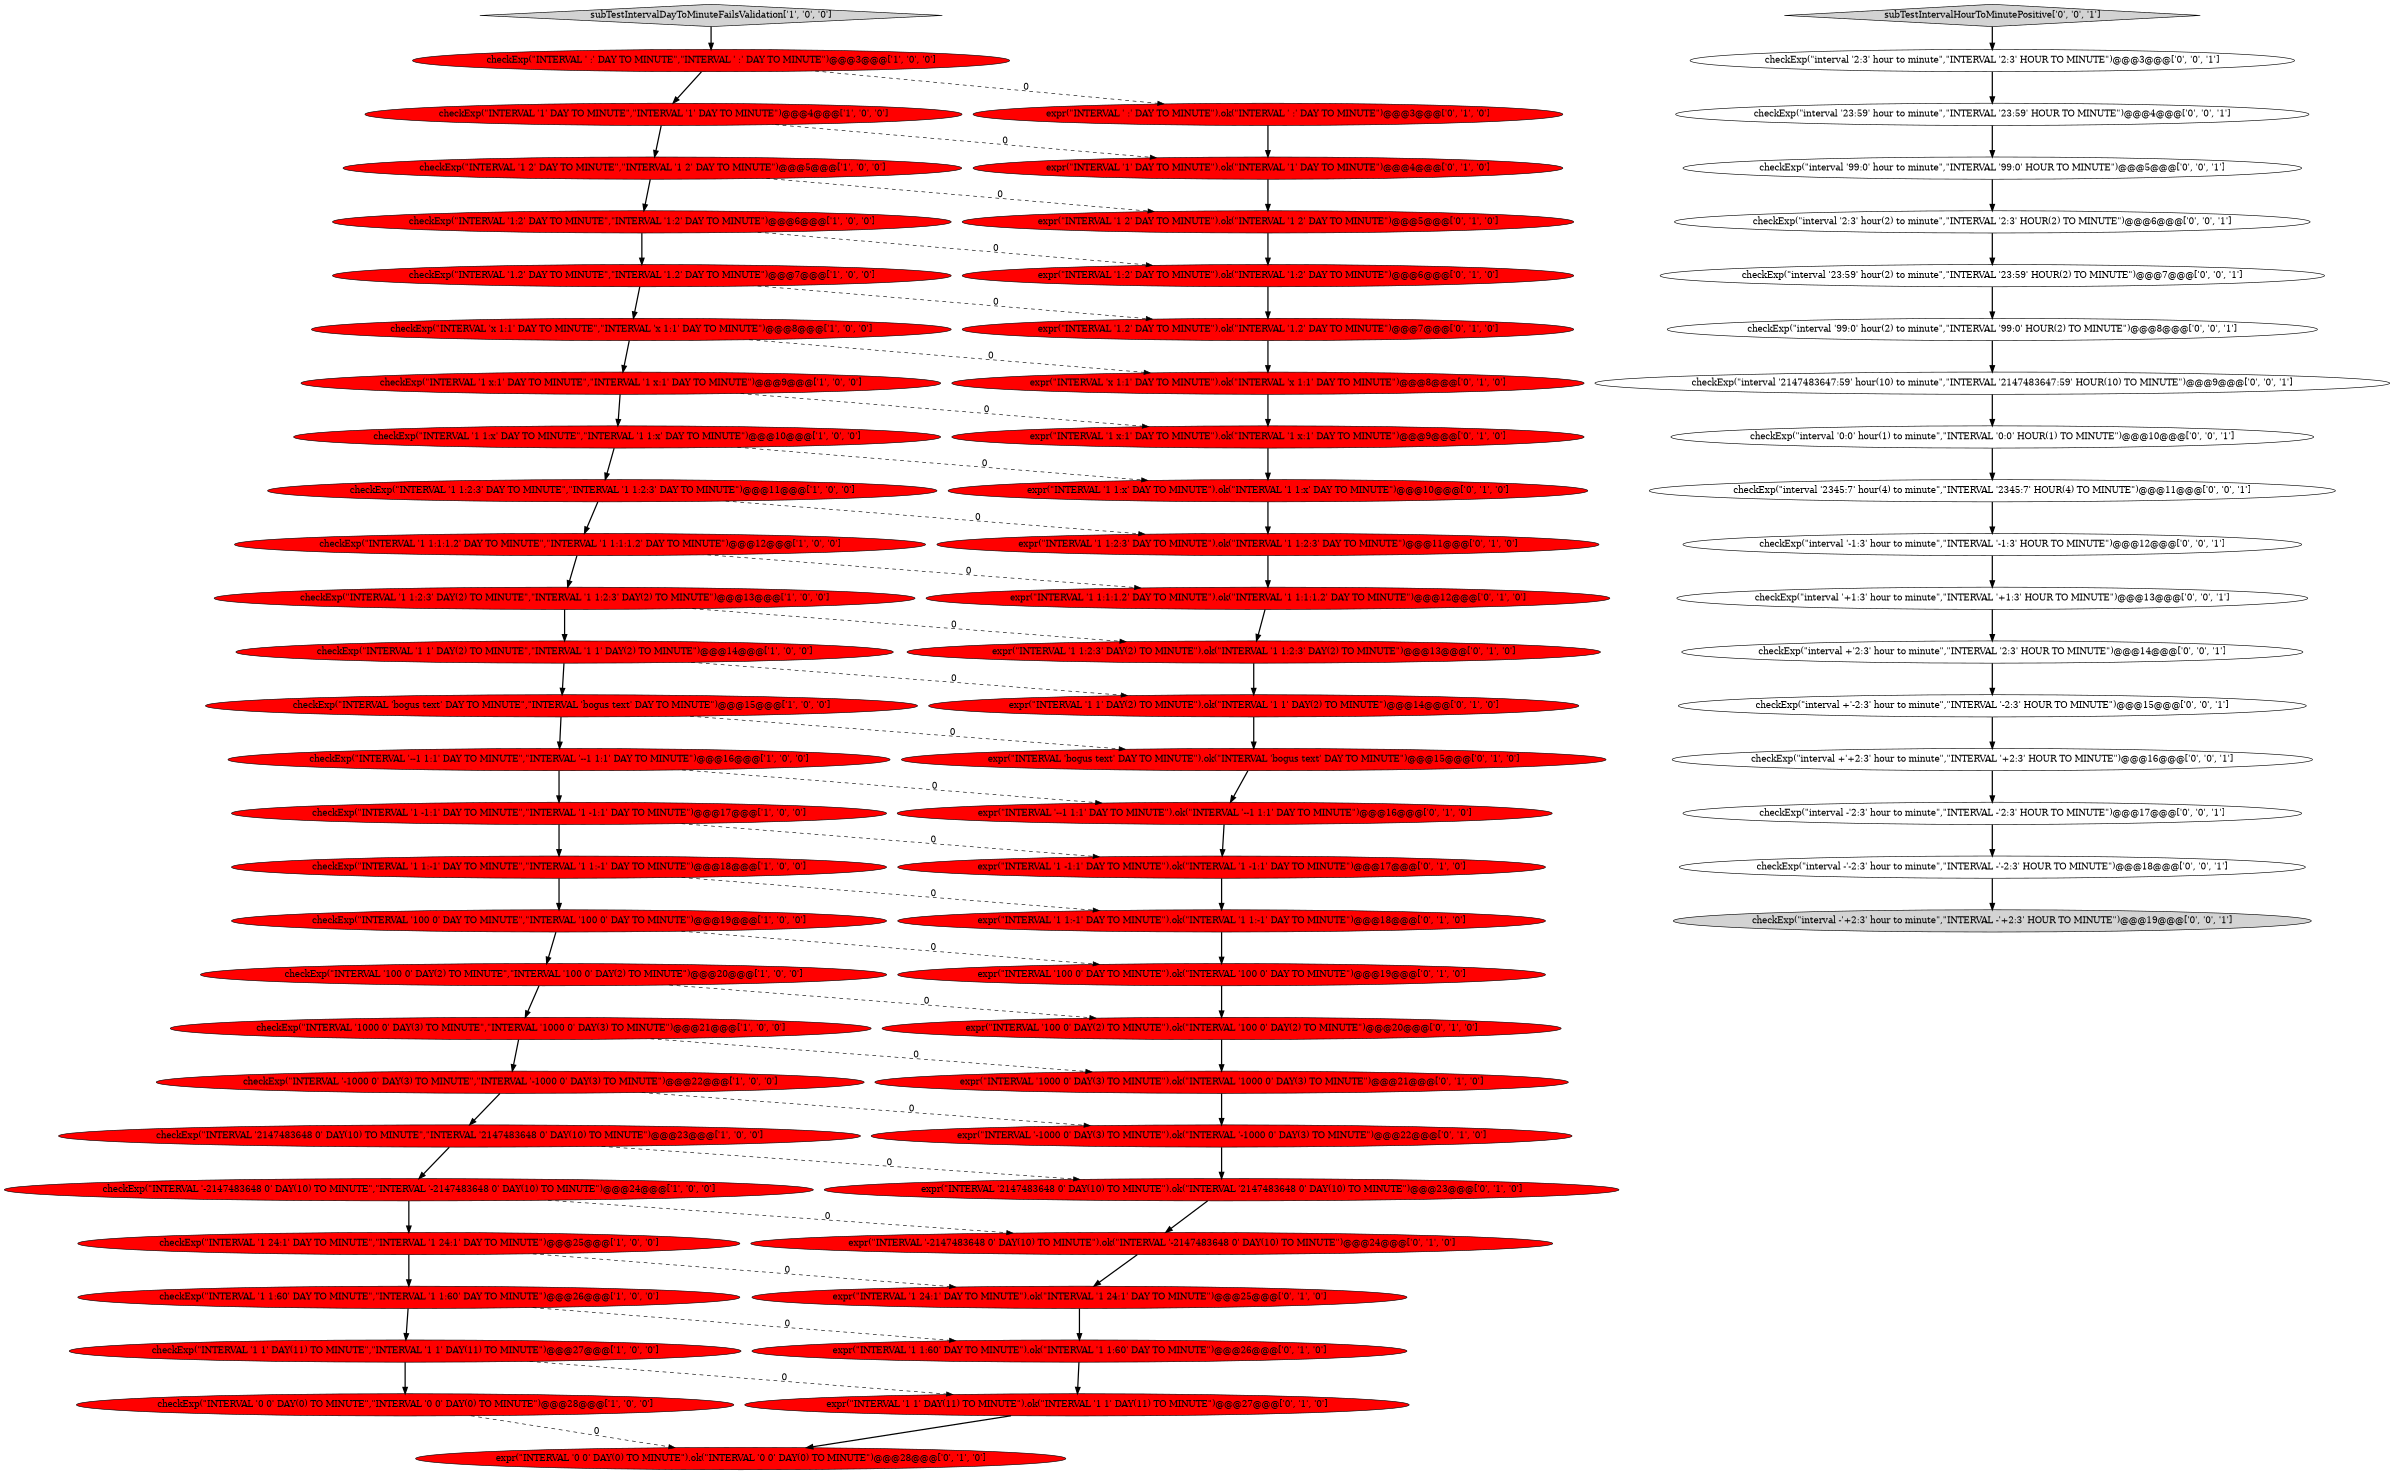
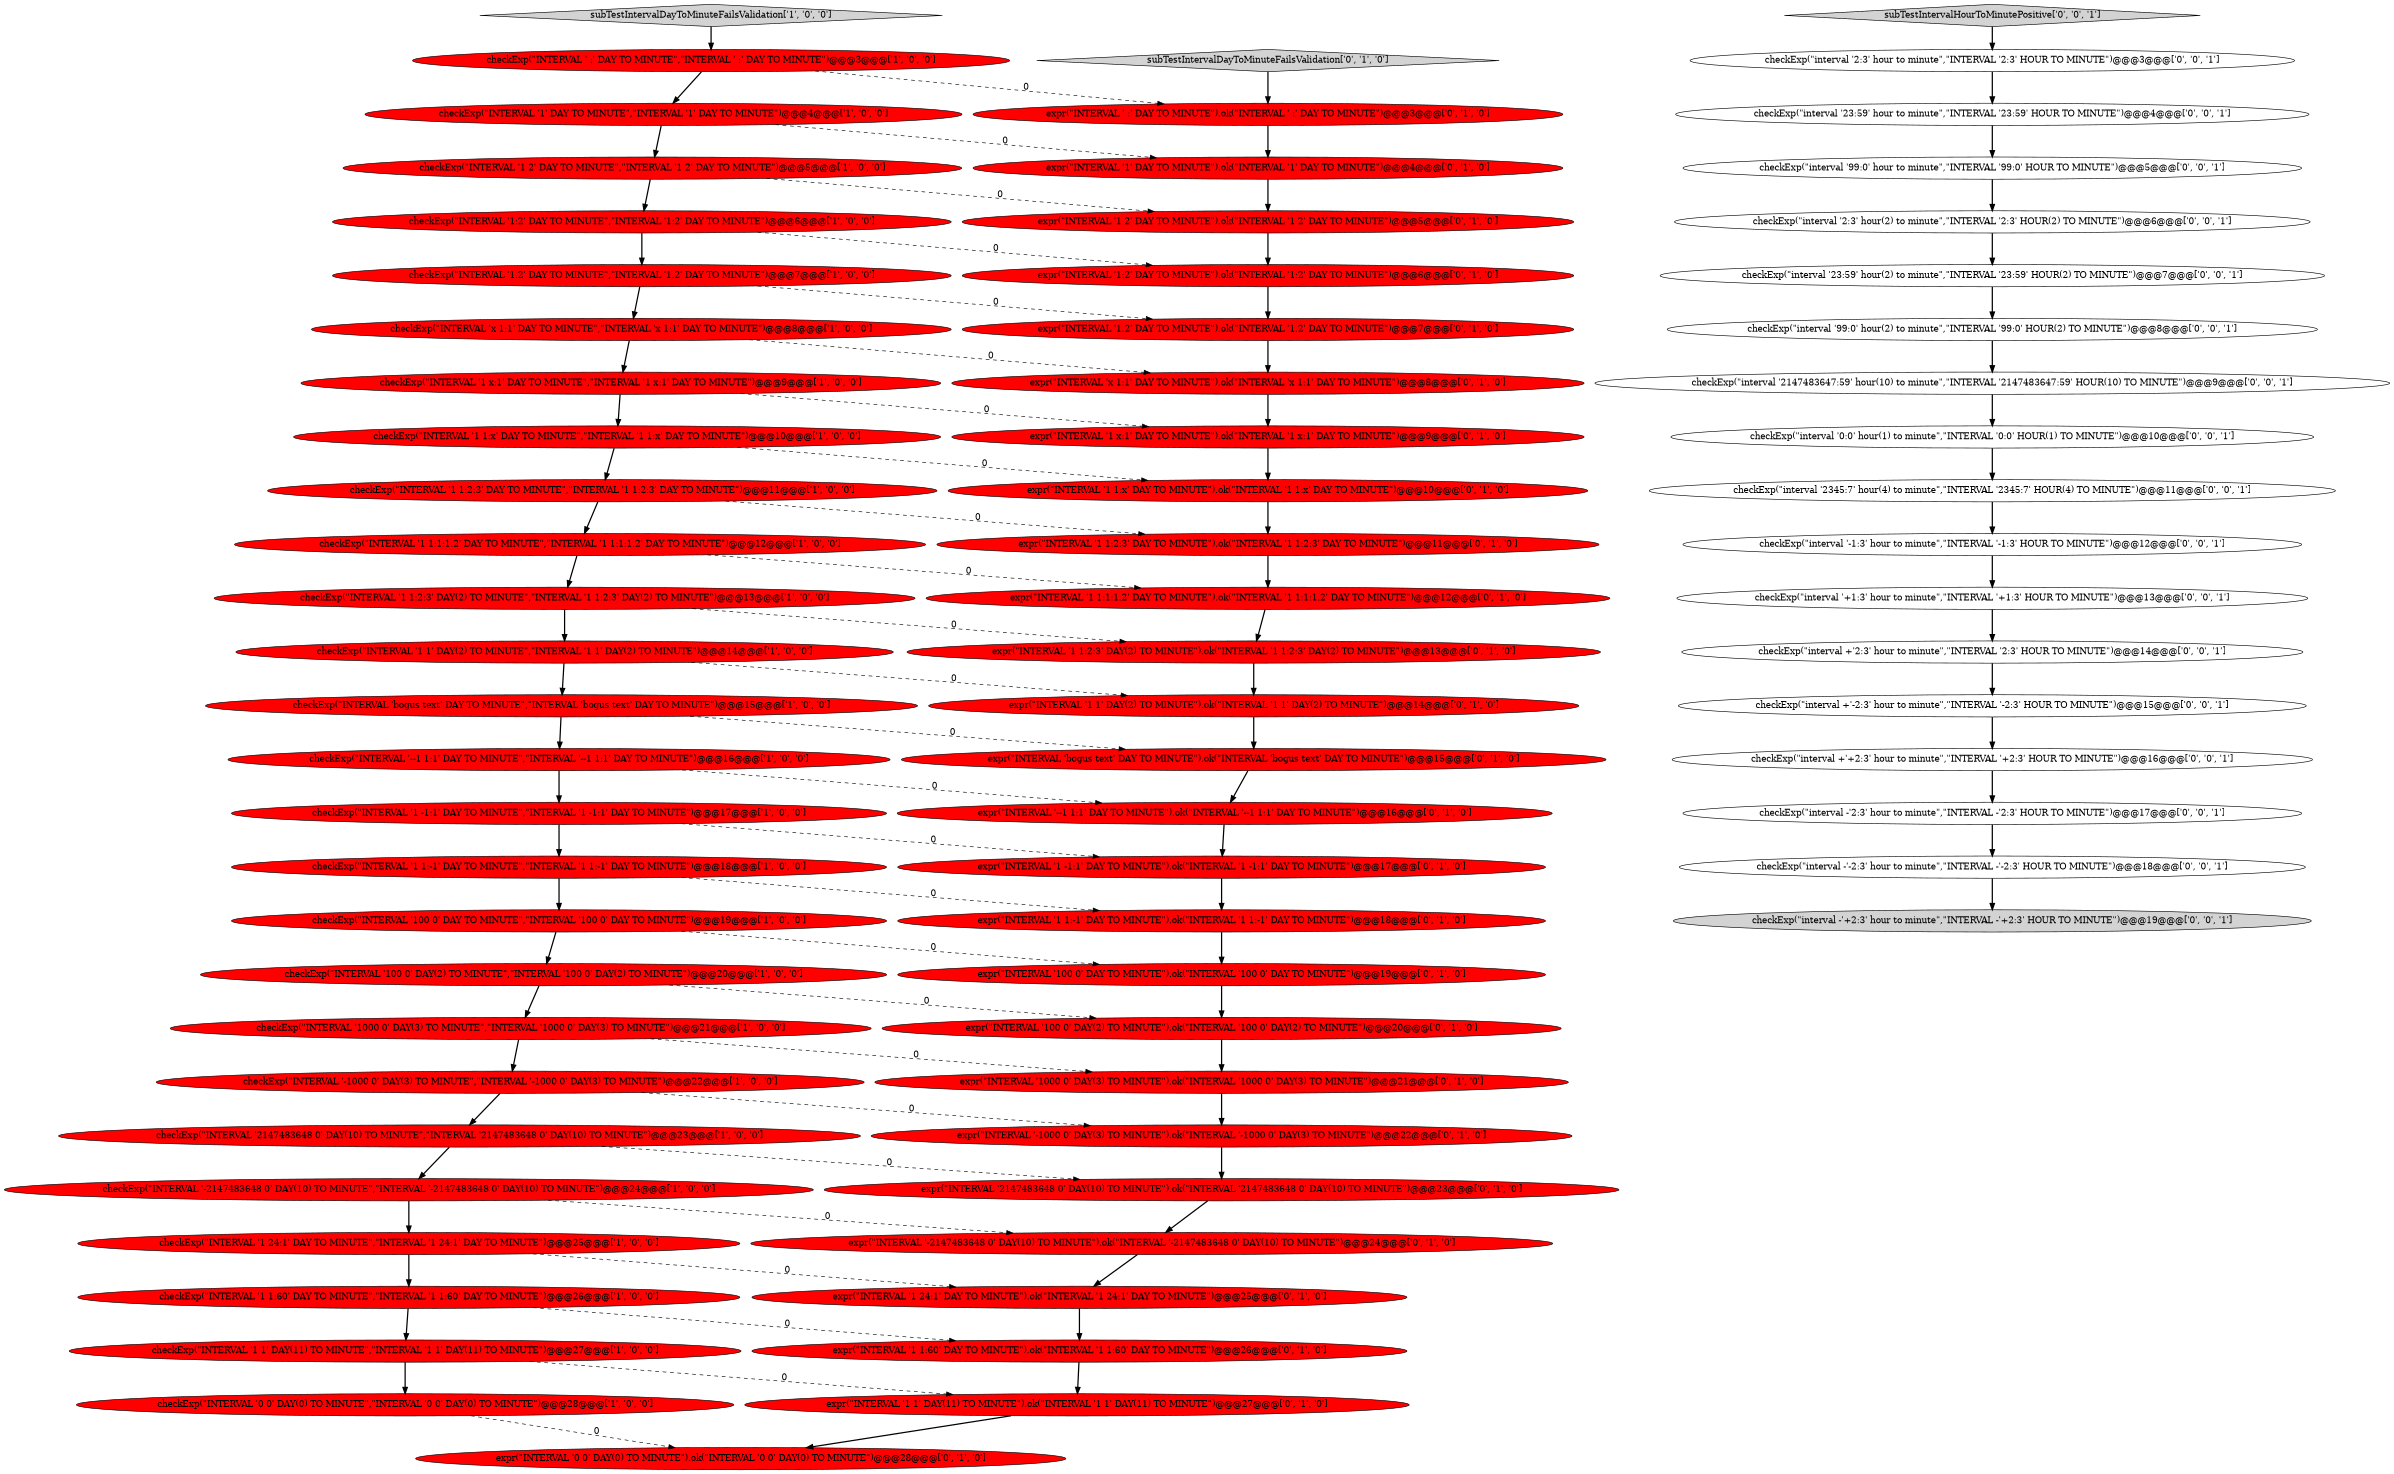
node "subTestIntervalDayToMinuteFailsValidation['0', '1', '0']": added
